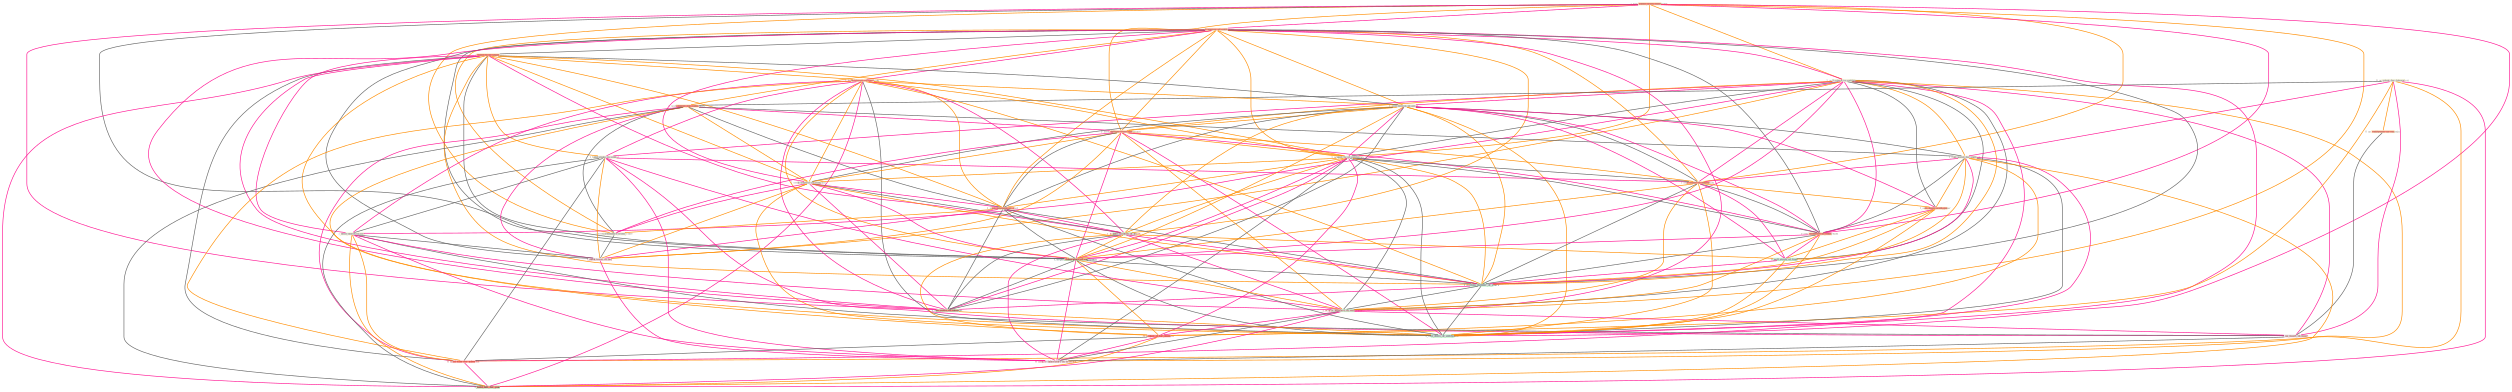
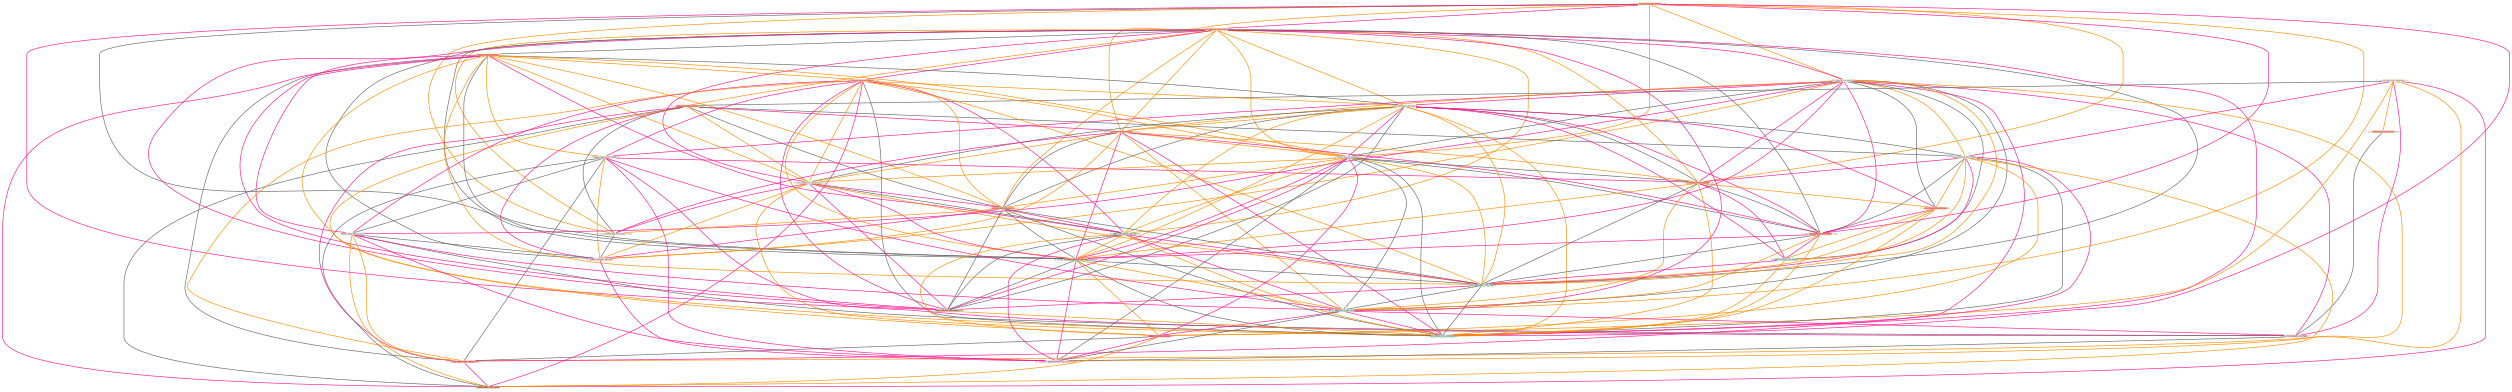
node "1_acquir_million_of_asset": fontcolor #b22222 -> #2f4f4f
edge "1_acquir_million_of_asset" -- "0_sell_stock_at_time": now "1_acquir_million_of_asset" -- "1_sell_divis_of_entitynam"
node "0_seek_term_in_bid": label "0_seek_term_in_bid" -> "0_seek_stake_in_bid"
node "1_acquir_laboratori_of_entitynam": label "1_acquir_laboratori_of_entitynam" -> "9_acquir_laboratori_of_entitynam"
node "1_million_number_of_share": label "1_million_number_of_share" -> "1_sell_number_of_share"
node "1_see_reviv_of_interest": label "1_see_reviv_of_interest" -> "1_from_reviv_of_interest"
node "1_acquir_interest_in_entitynam": fontcolor #b22222 -> #2f4f4f
node "0_us_heart_in_heart": label "0_us_heart_in_heart" -> "0_us_techniqu_in_heart"
edge "1_acquir_interest_in_entitynam" -- "1_hold_bill_for_year": now "1_acquir_interest_in_entitynam" -- "1_sell_divis_of_entitynam"
